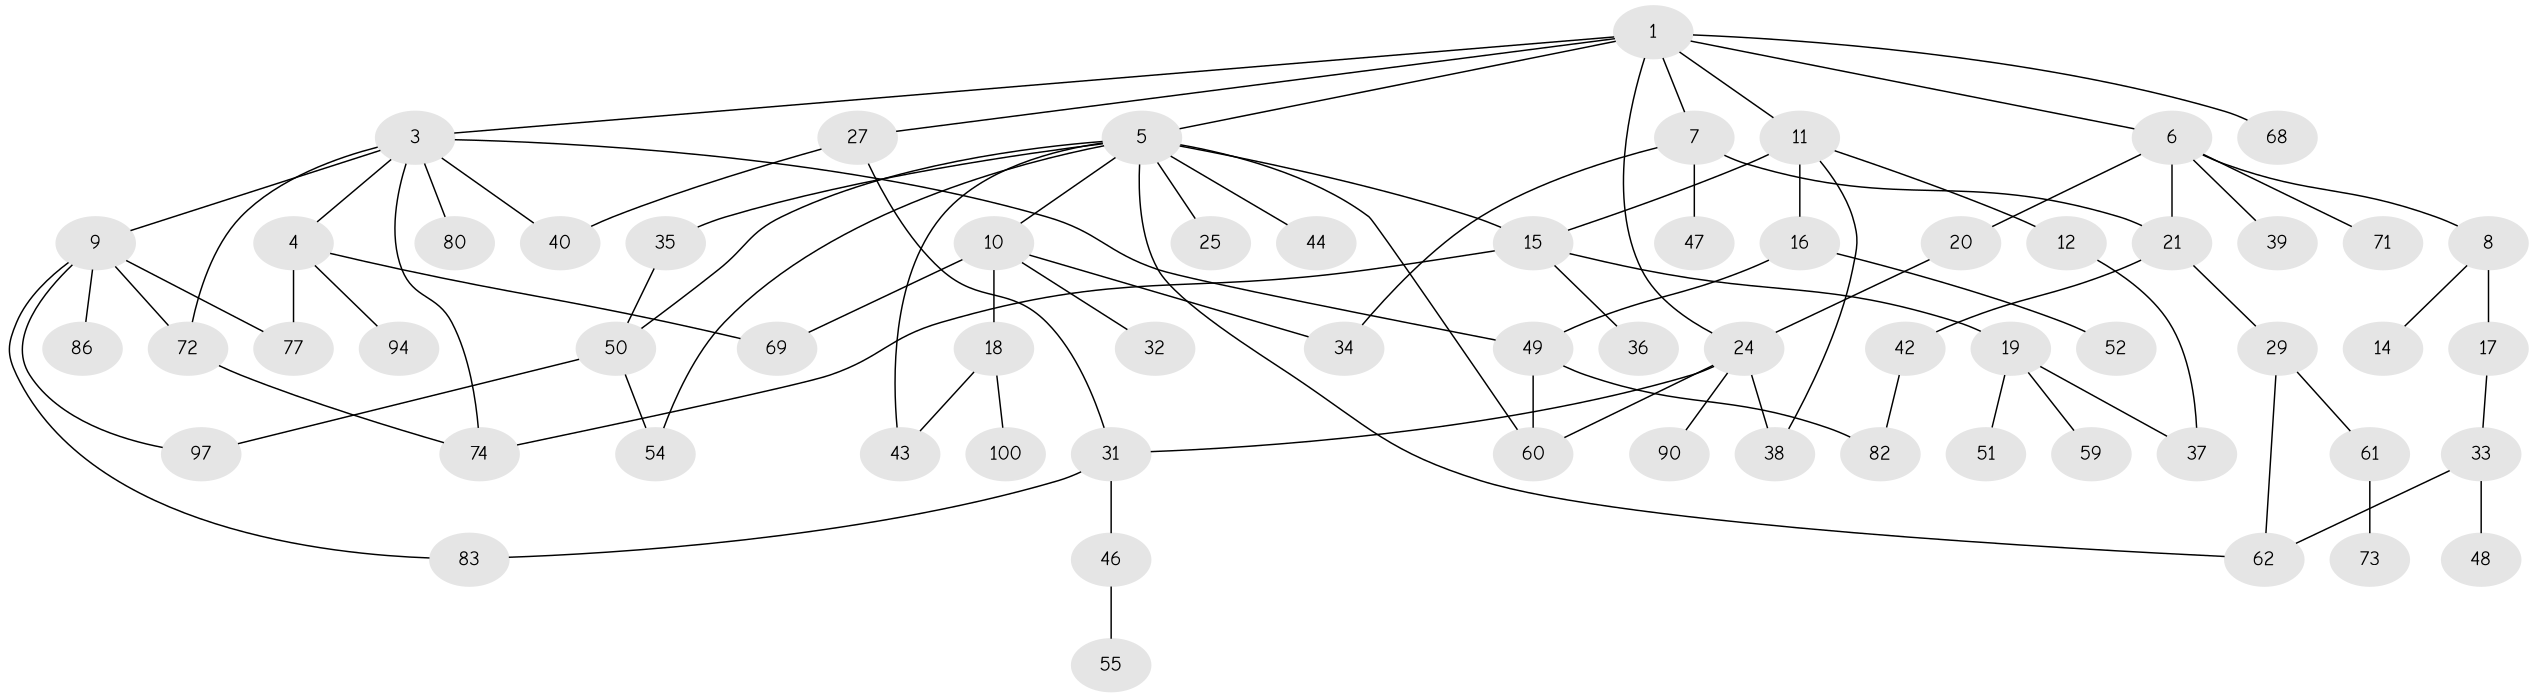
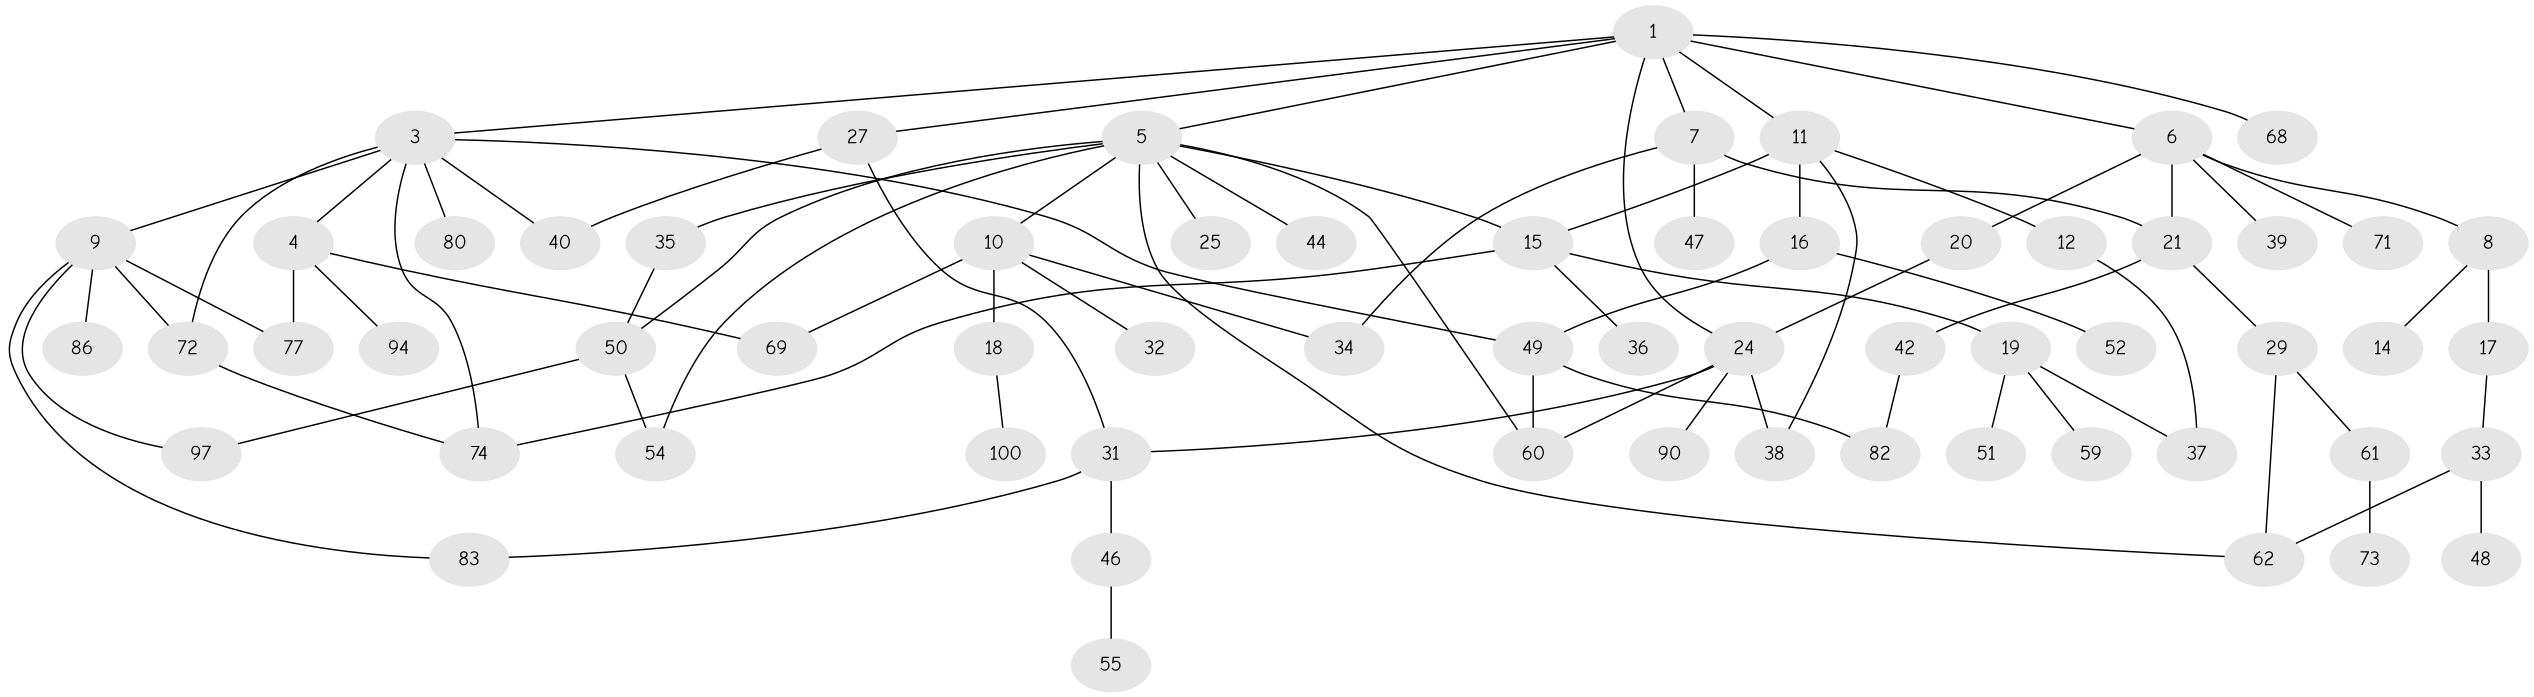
node "43": removed
